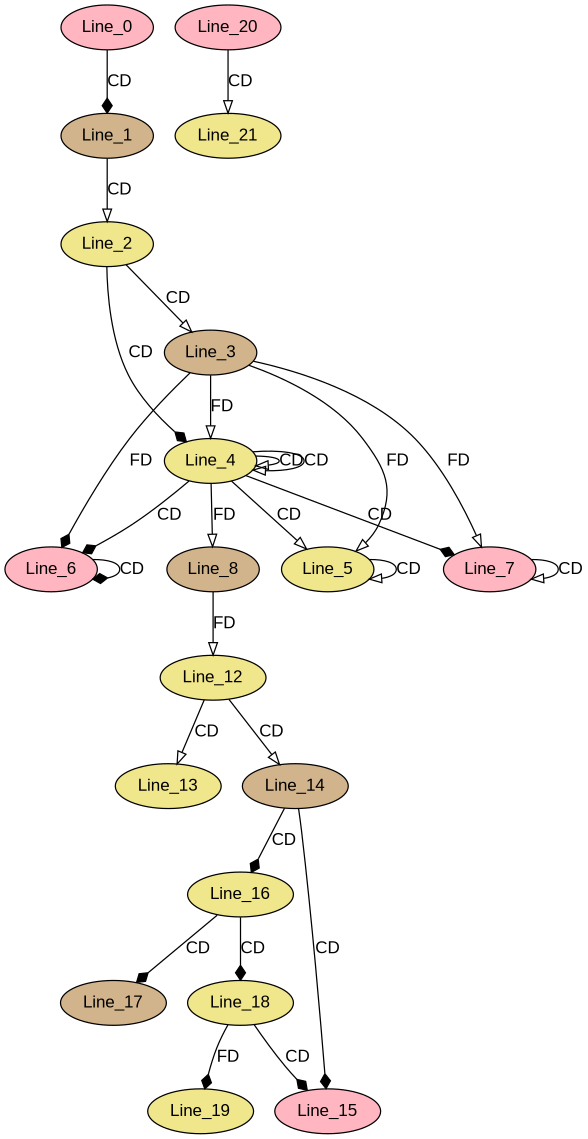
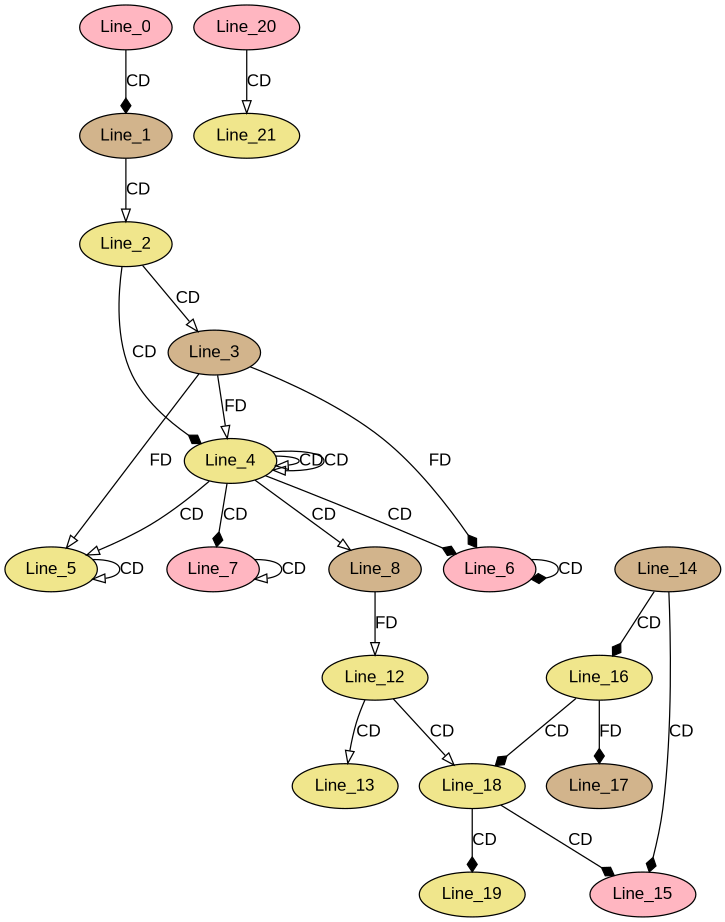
edge "Line_3" -> "Line_7": removed, label "FD"
edge "Line_4" -> "Line_8": label "FD" -> "CD"
edge "Line_12" -> "Line_14": now "Line_12" -> "Line_18"
edge "Line_16" -> "Line_17": label "CD" -> "FD"
edge "Line_18" -> "Line_19": label "FD" -> "CD"
